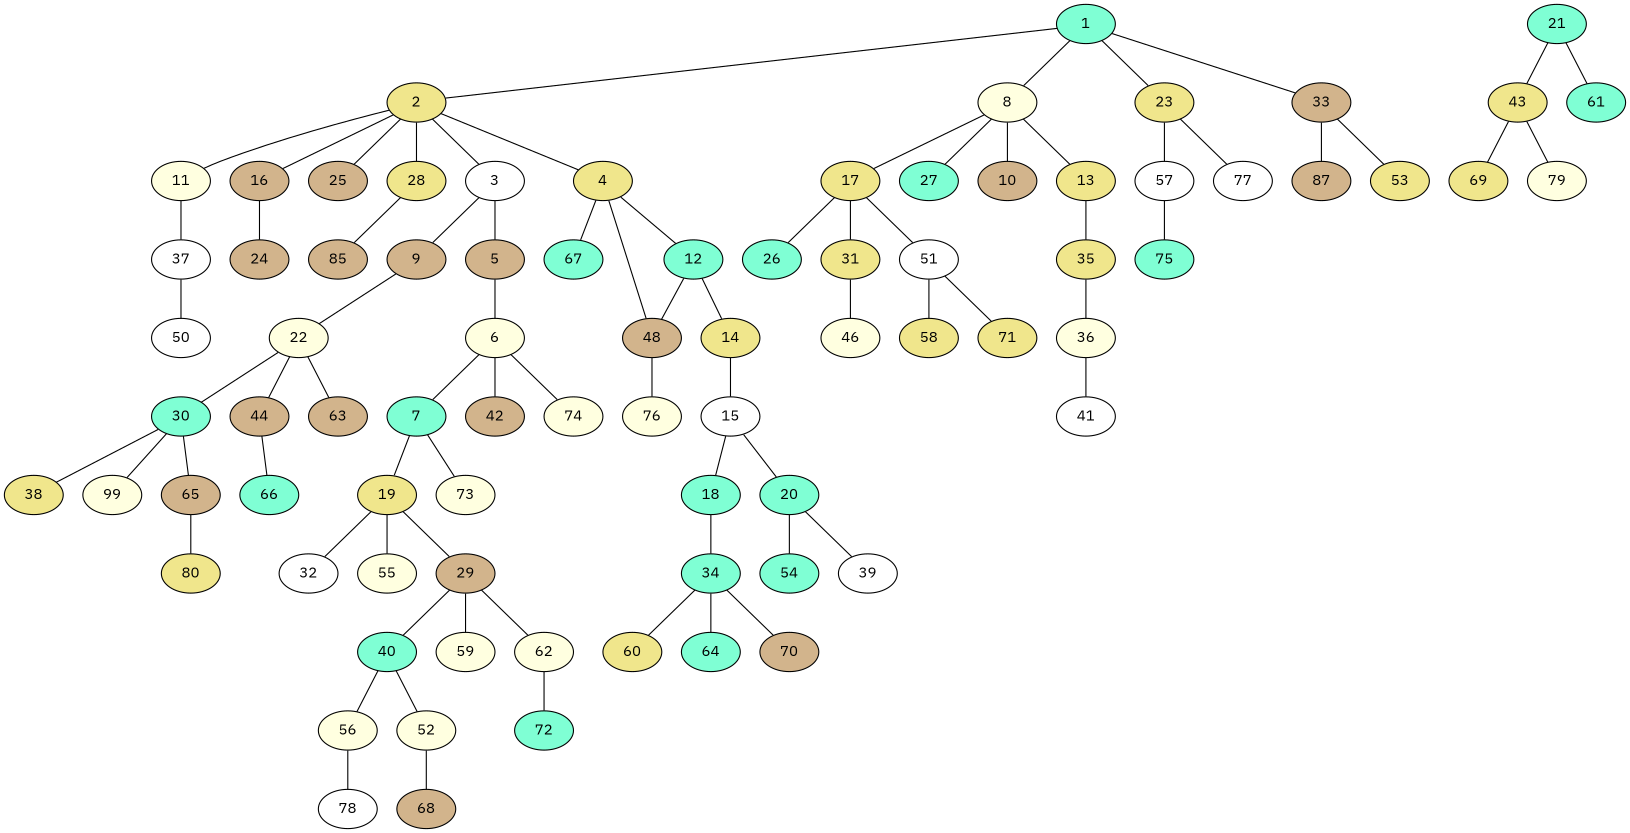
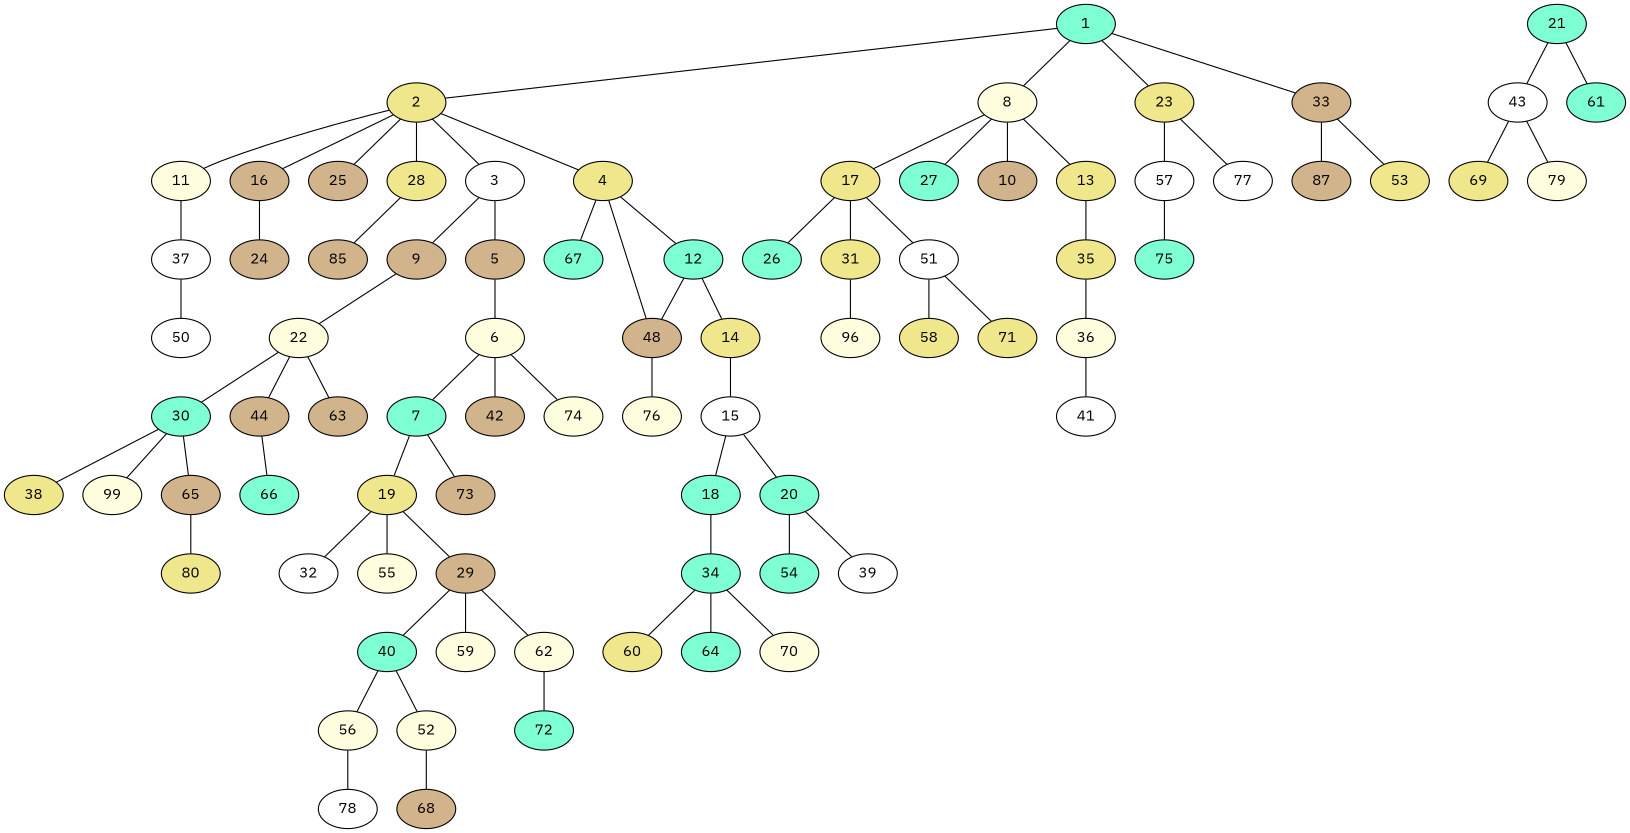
node "43": fillcolor khaki -> white
node "46": label "46" -> "96"
node "73": fillcolor lightyellow -> tan
node "70": fillcolor tan -> lightyellow
